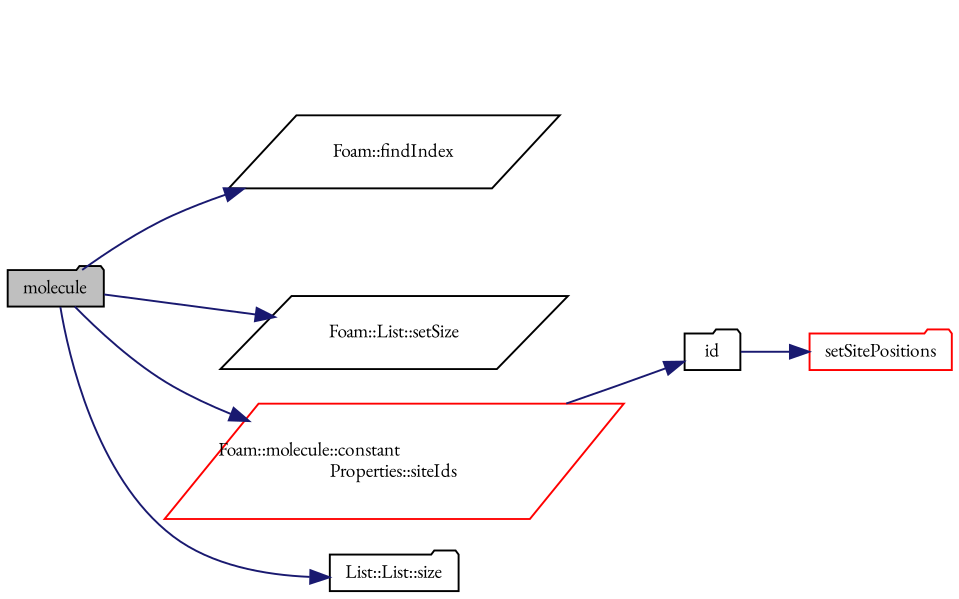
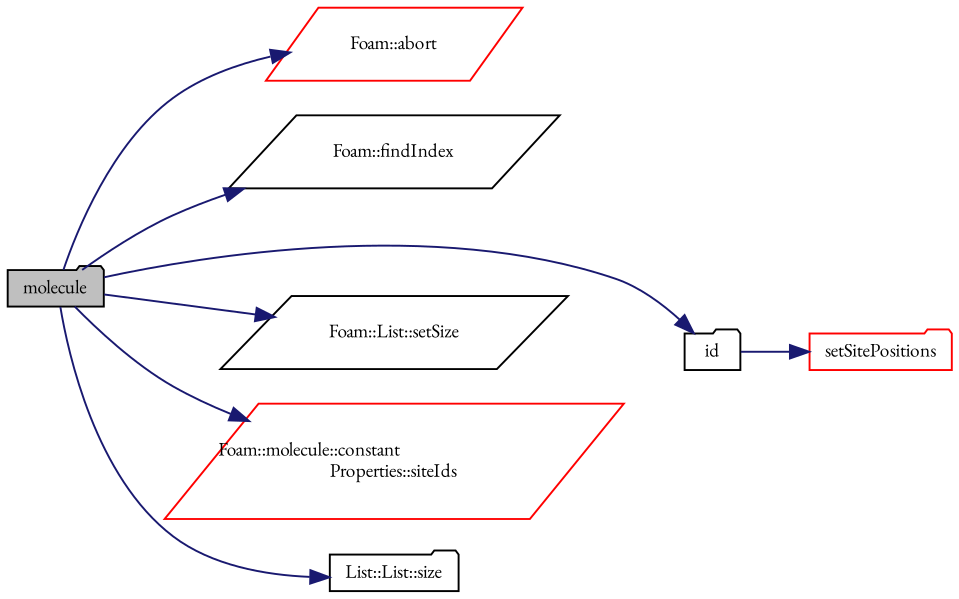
node "Foam::abort": added
edge "Foam::molecule::constant Properties::siteIds" -> "id": now "molecule" -> "id"
